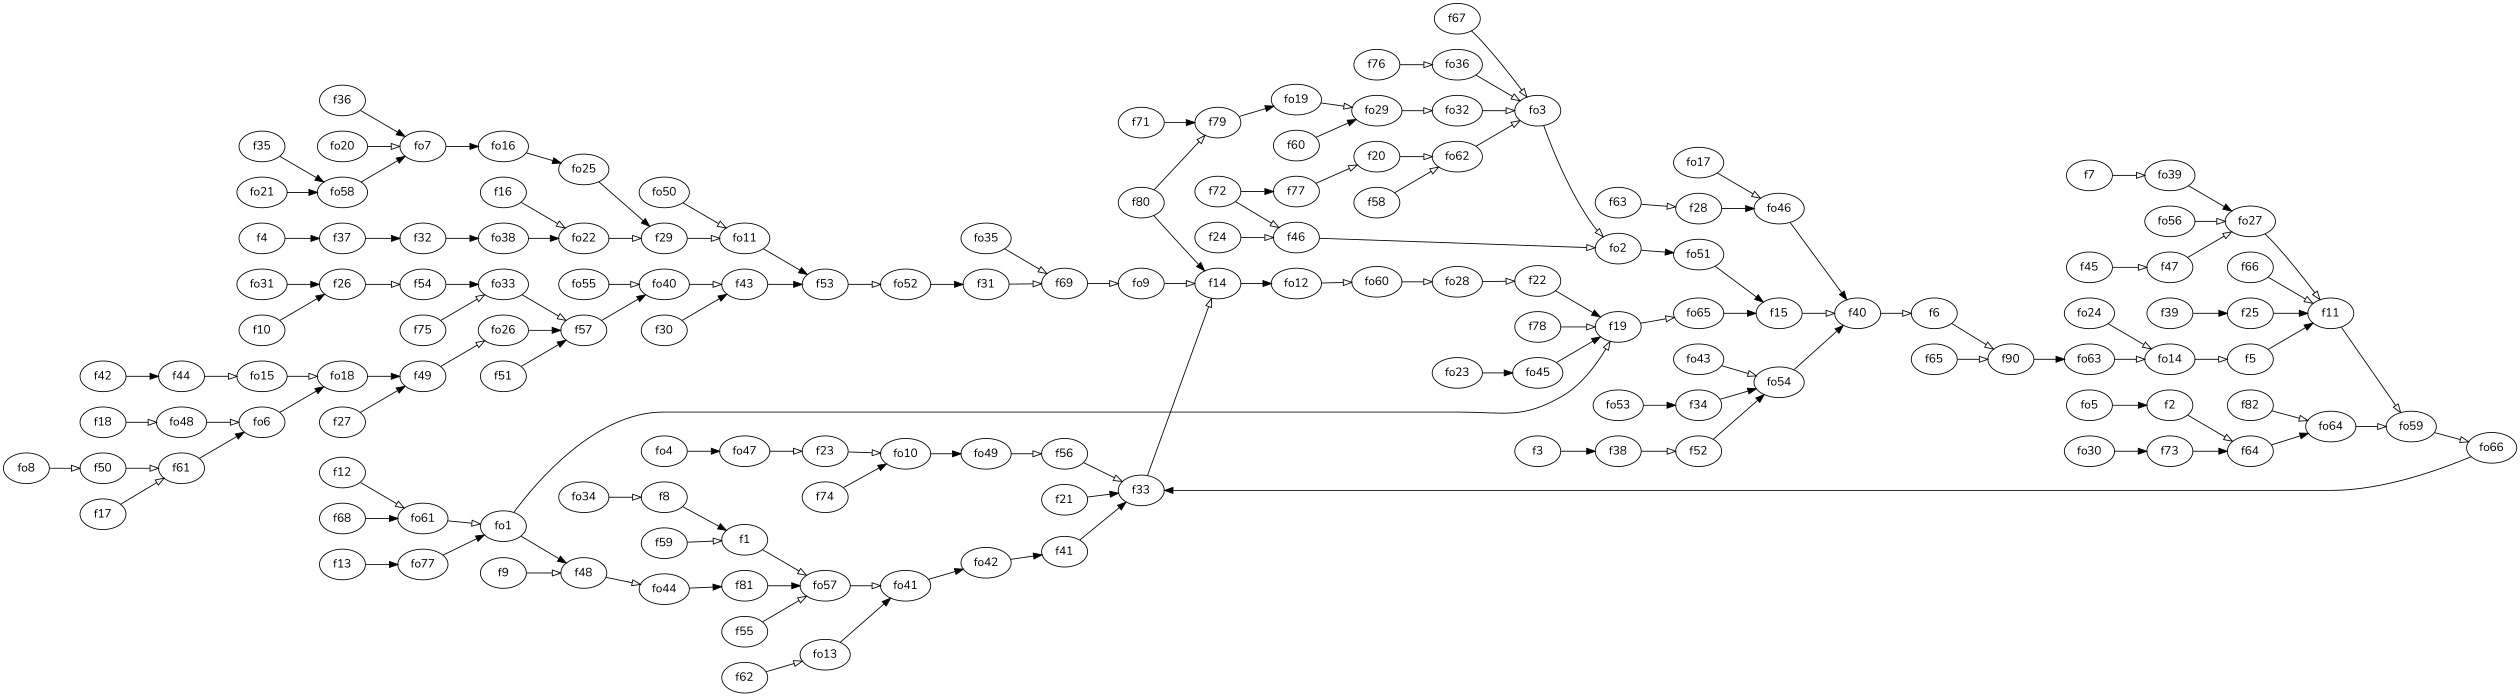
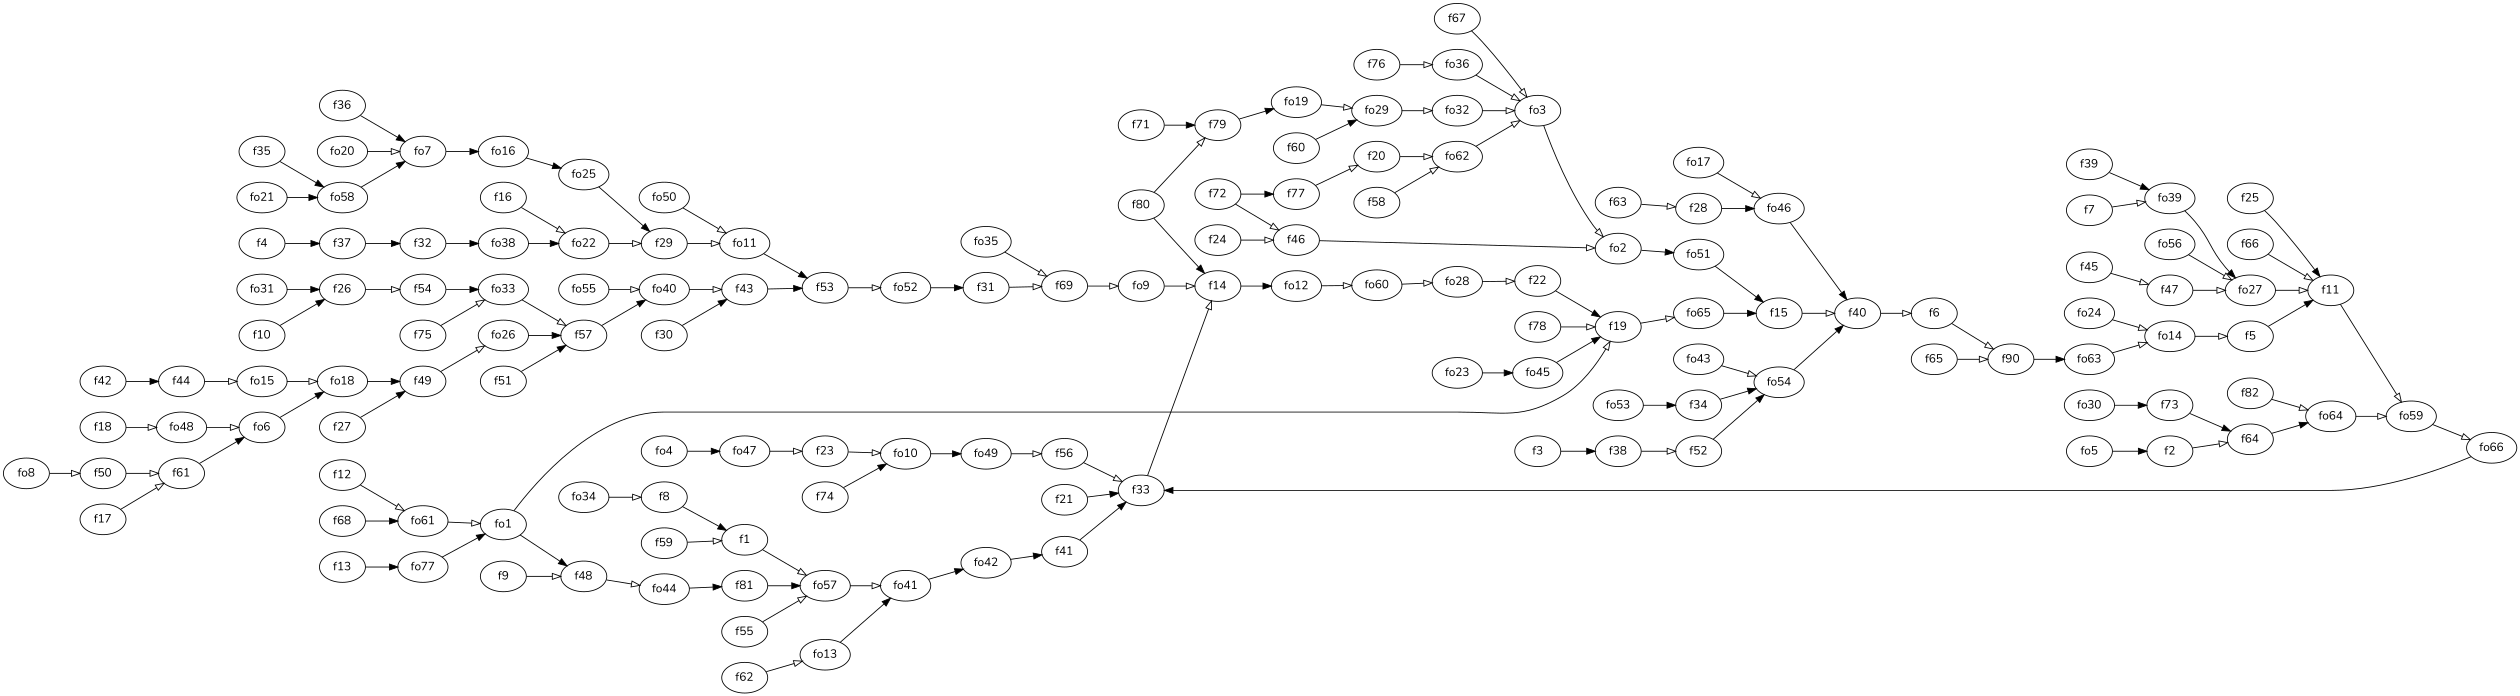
edge "f39" -> "f25": now "f39" -> "fo39"
